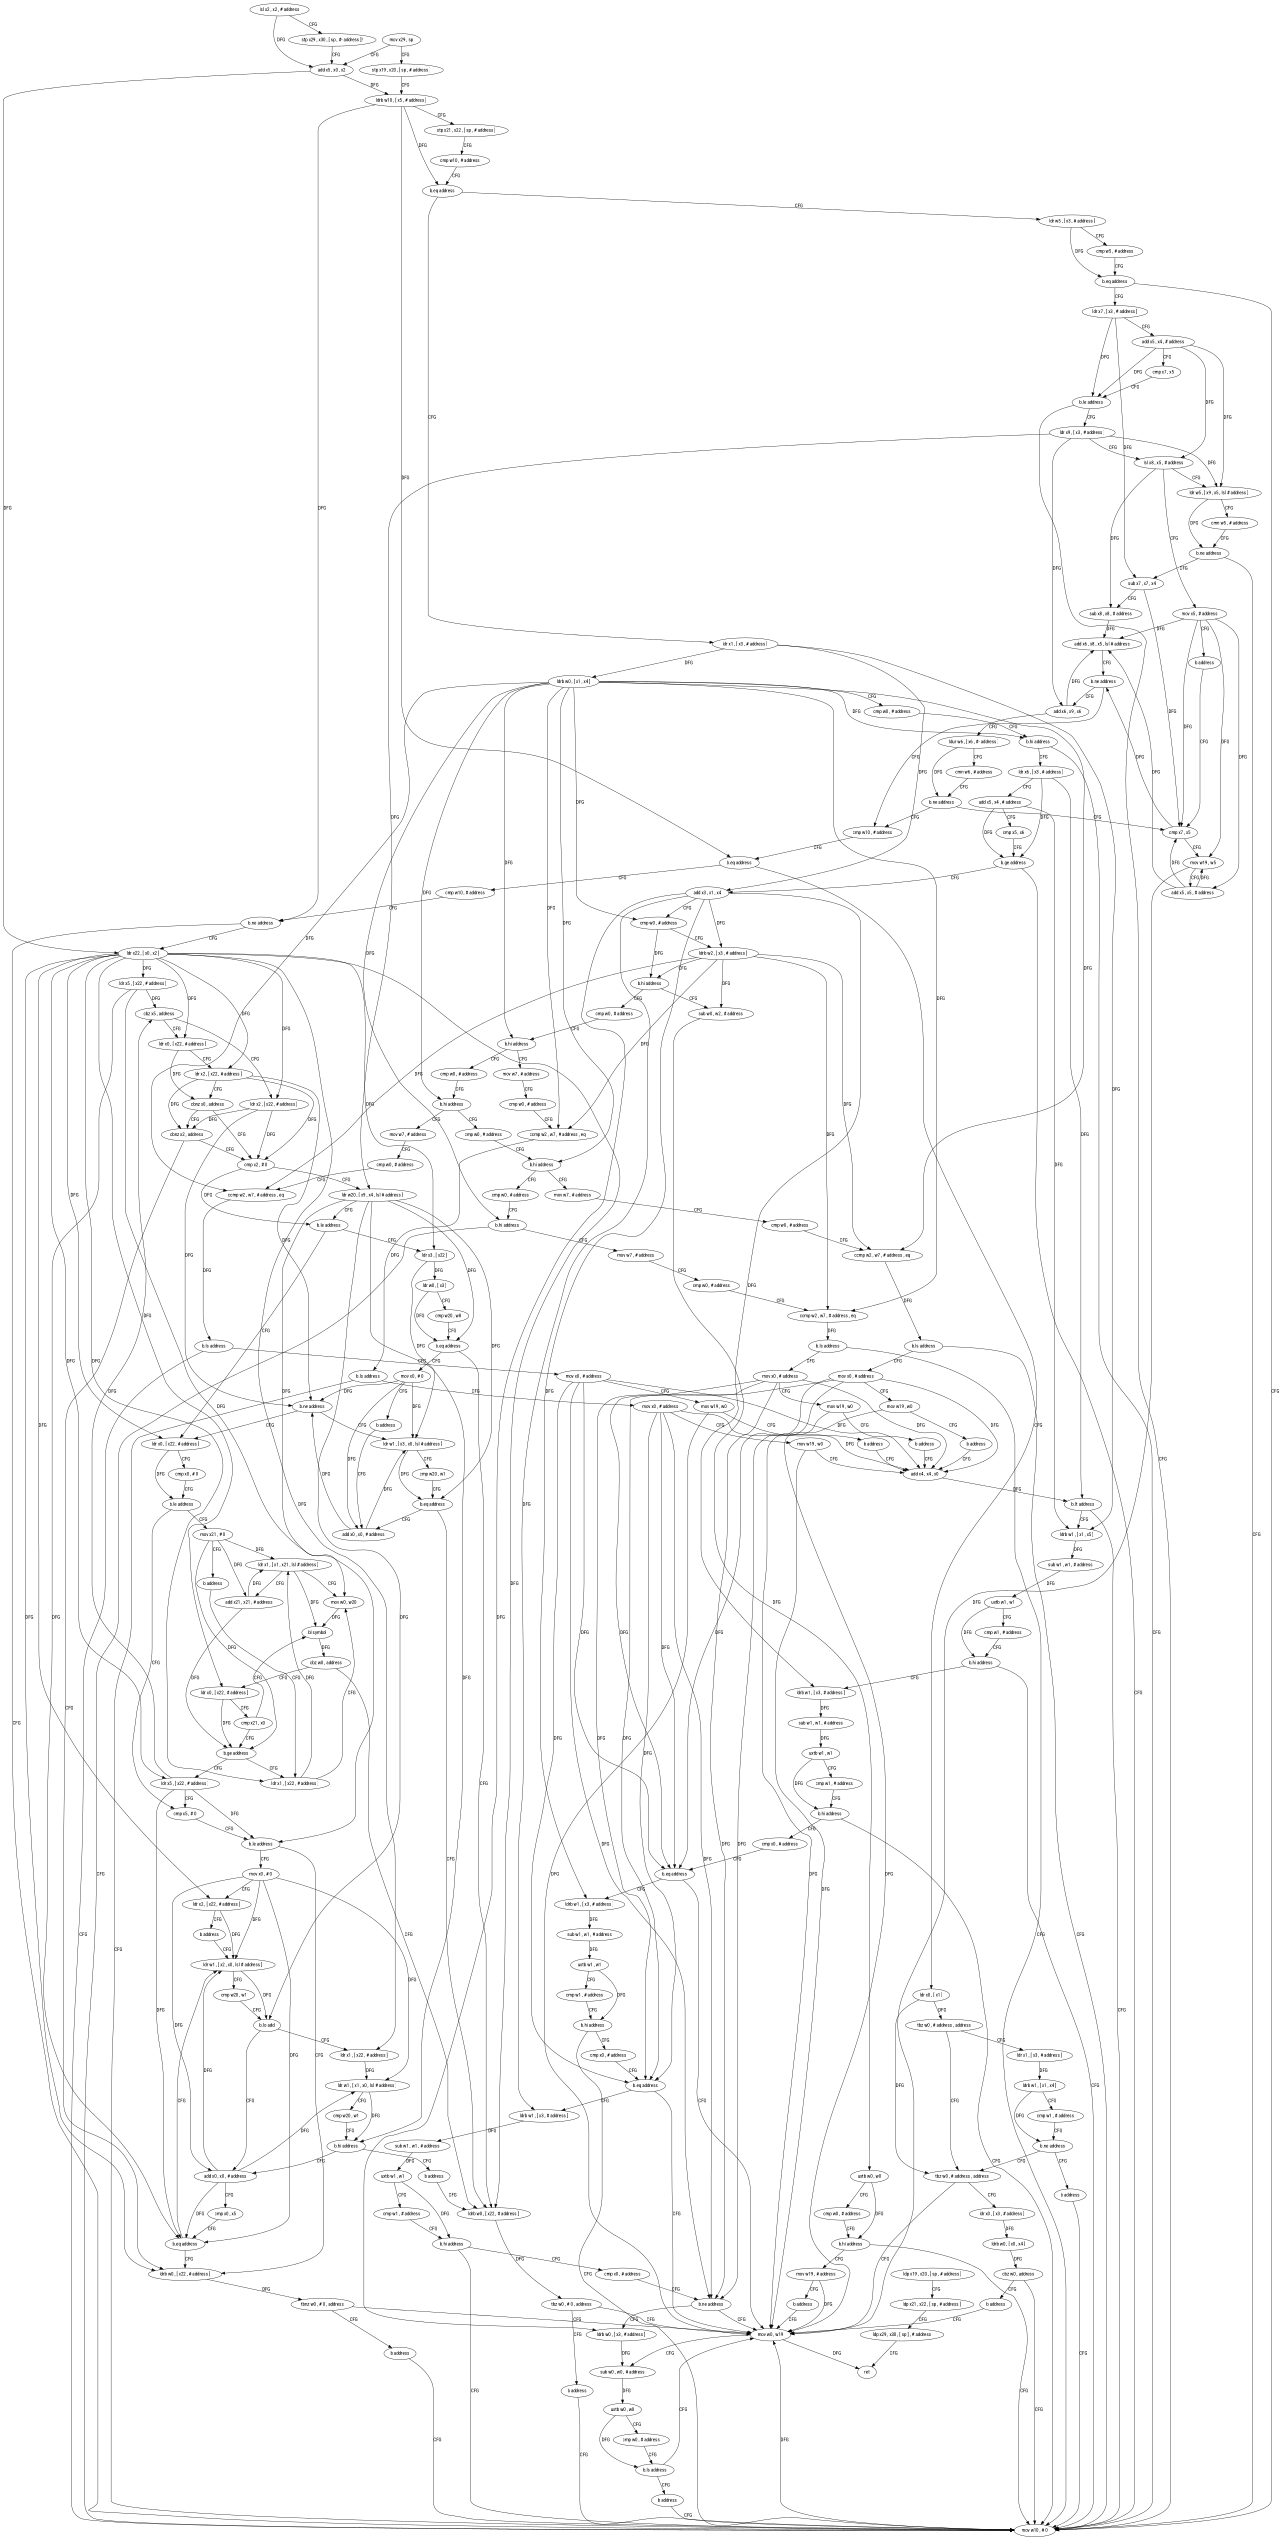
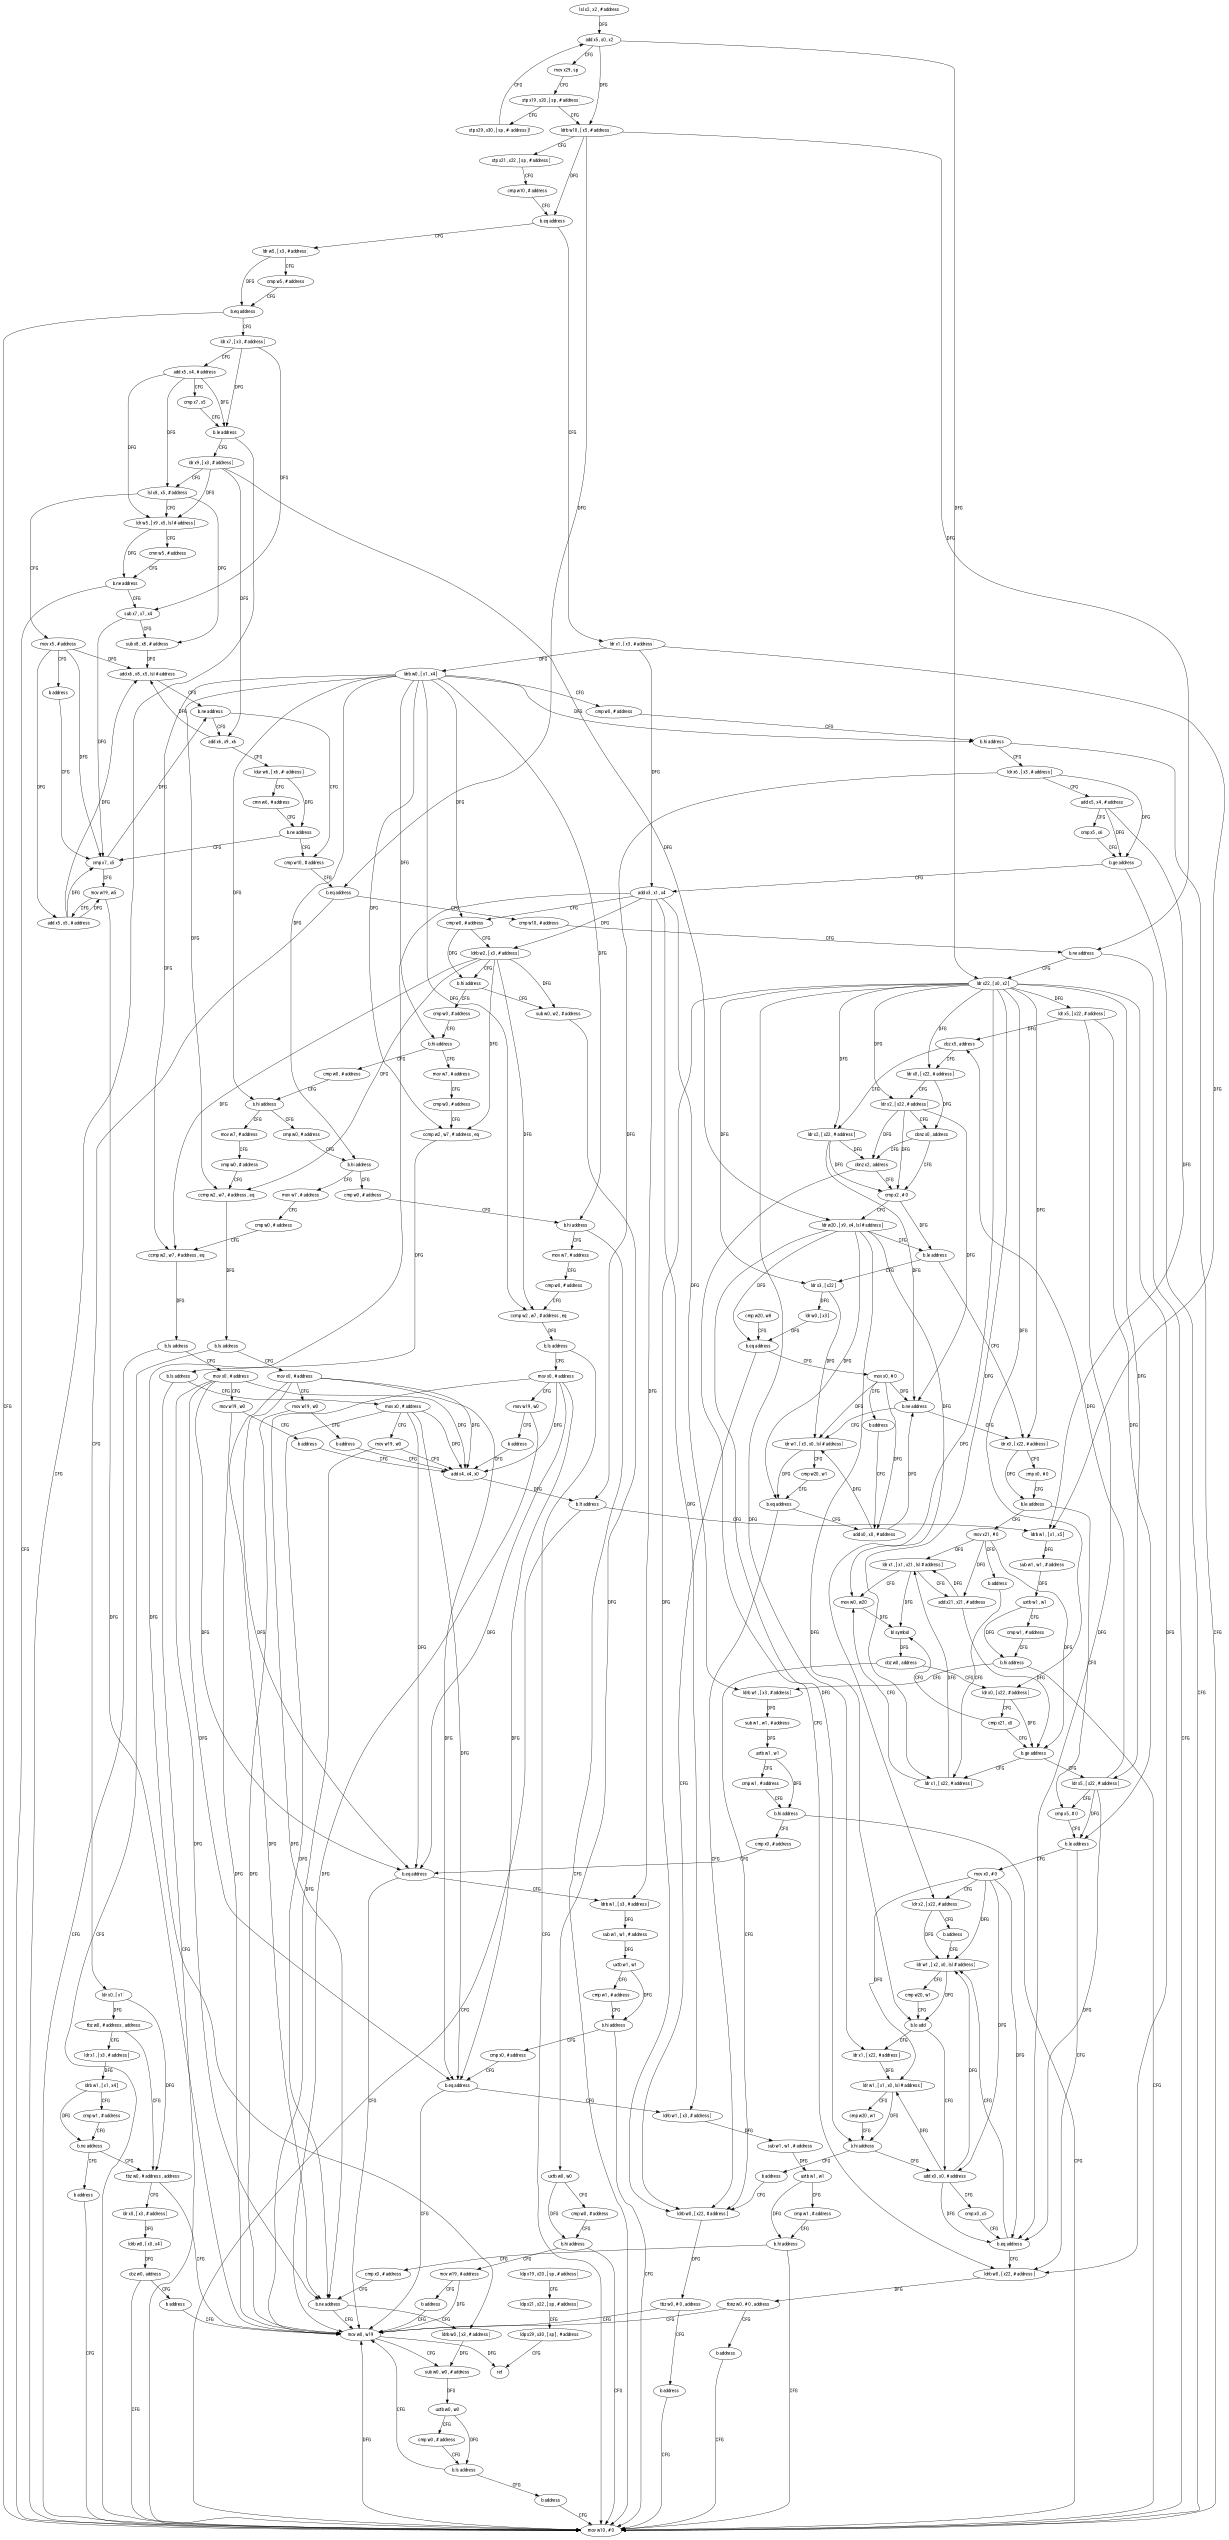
edge "lsl x2 , x2 , # address" -> "stp x29 , x30 , [ sp , #- address ]!": now "stp x19 , x20 , [ sp , # address ]" -> "stp x29 , x30 , [ sp , #- address ]!"
edge "mov x29 , sp" -> "add x5 , x0 , x2": reversed
edge "mov x5 , # address" -> "mov w19 , w5": removed, label "DFG"
edge "ldr w0 , [ x3 ]" -> "cmp w20 , w8": removed, label "CFG"
